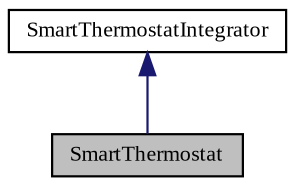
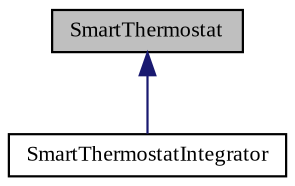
edge "SmartThermostat" -> "SmartThermostatIntegrator": reversed
